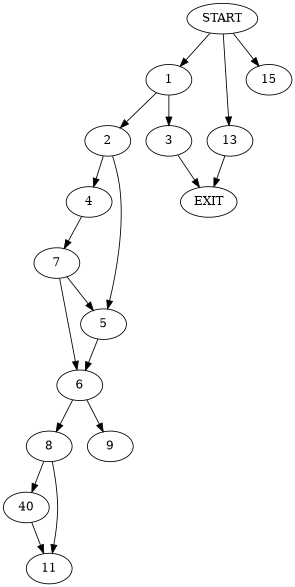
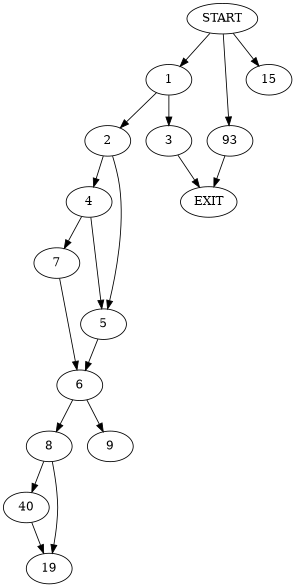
node "13": label "13" -> "93"
edge "7" -> "5": now "4" -> "5"
node "11": label "11" -> "19"
